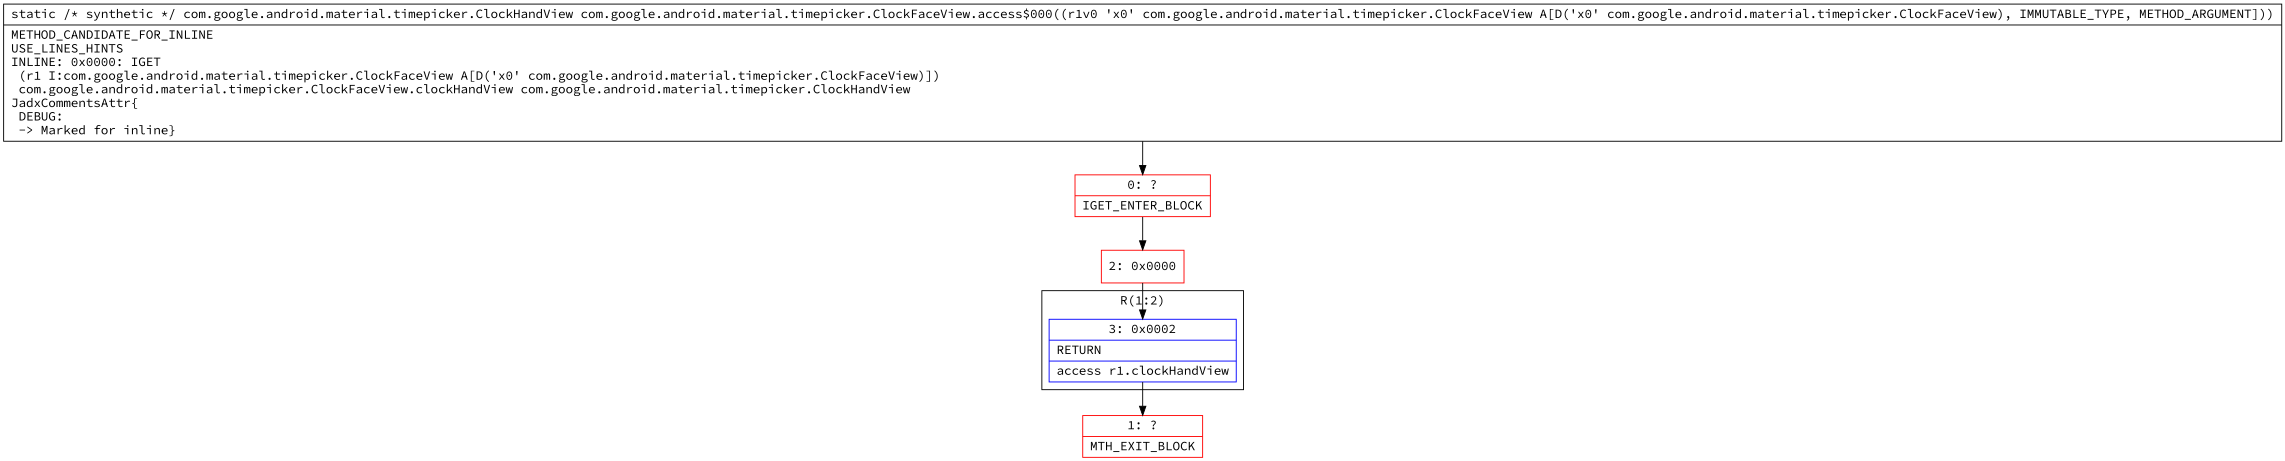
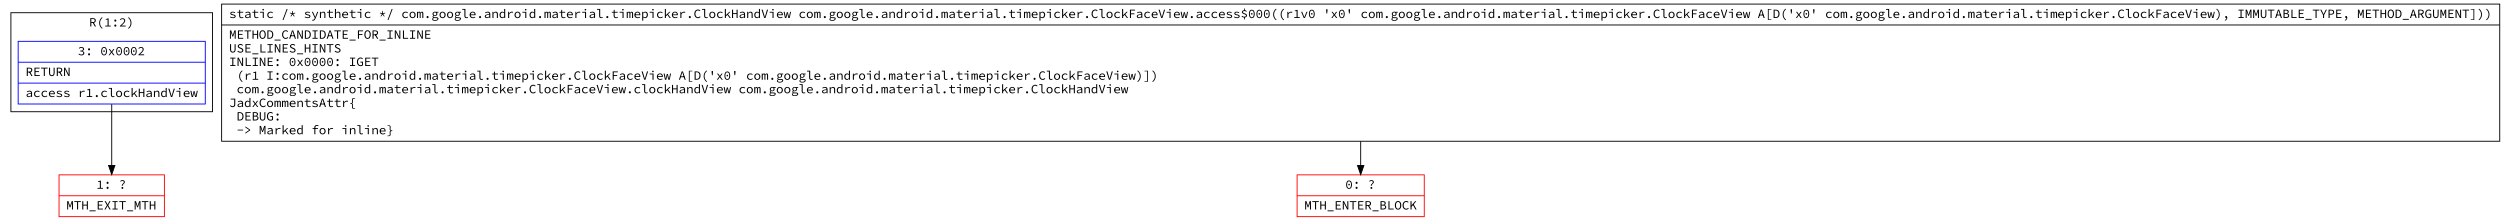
node "0: ?": text "IGET_ENTER_BLOCK" -> "MTH_ENTER_BLOCK"
node "2: 0x0000": removed
node "1: ?": text "MTH_EXIT_BLOCK" -> "MTH_EXIT_MTH"
